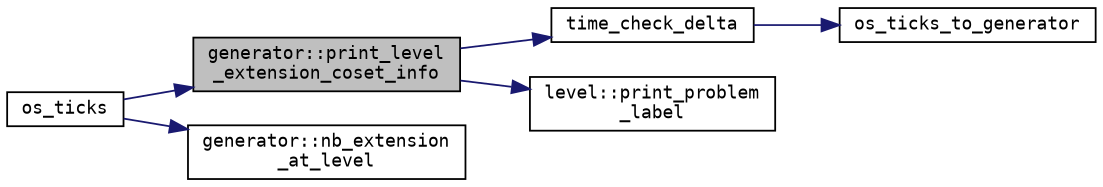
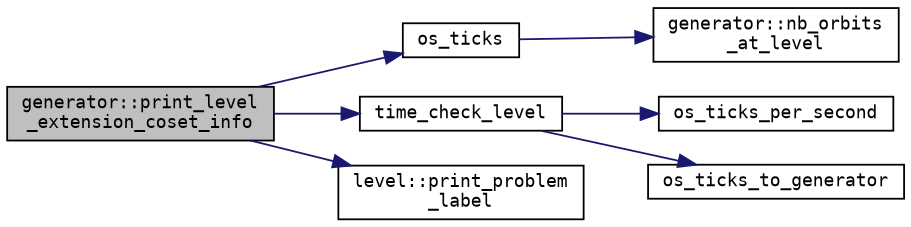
node "time_check_delta": label "time_check_delta" -> "time_check_level"
edge "os_ticks" -> "generator::print_level _extension_coset_info": reversed
node "os_ticks_per_second": added
node "generator::nb_extension _at_level": label "generator::nb_extension _at_level" -> "generator::nb_orbits _at_level"
